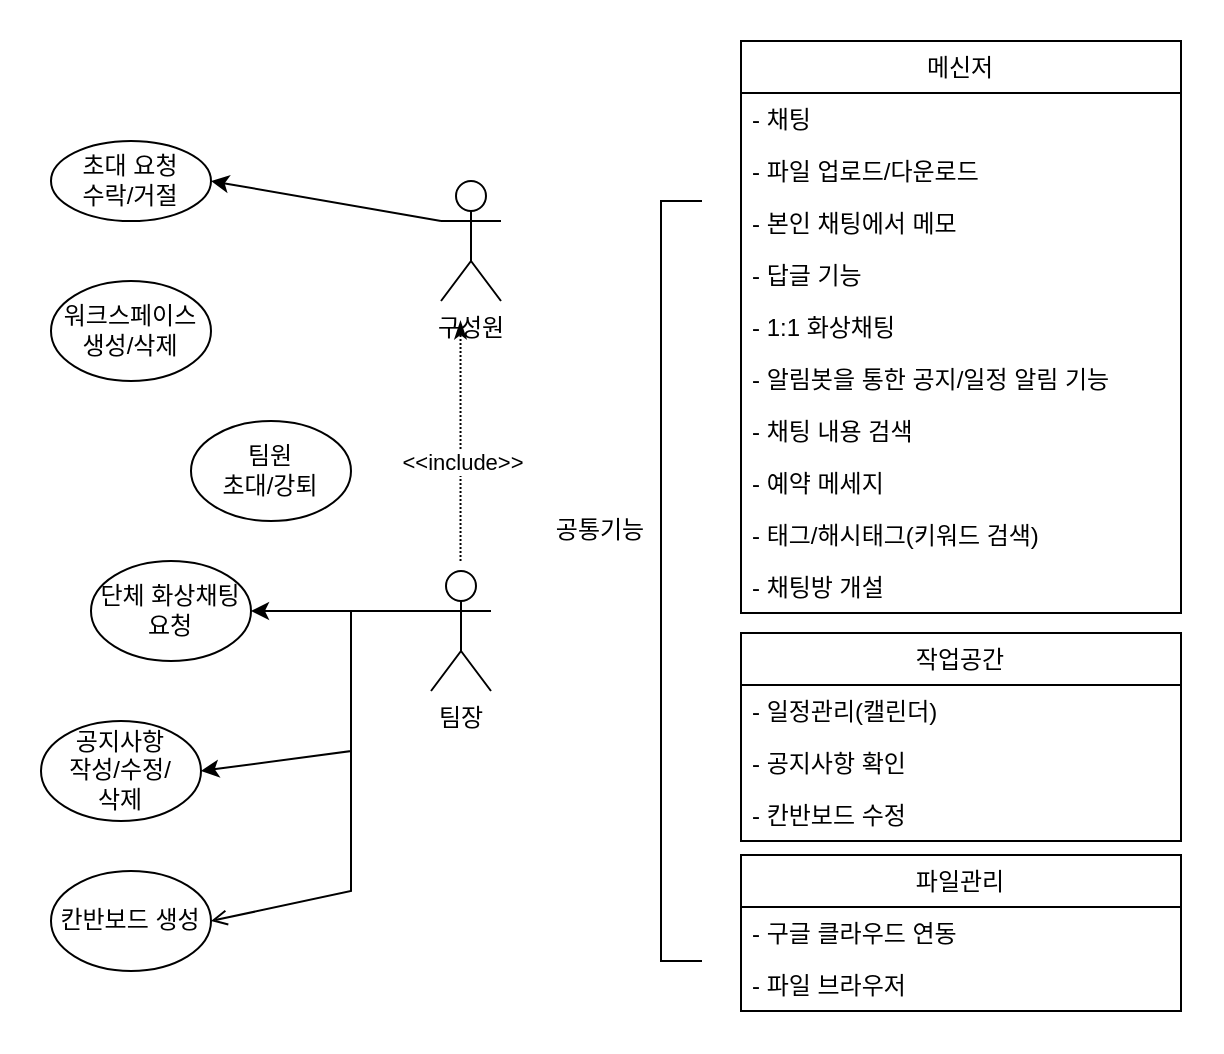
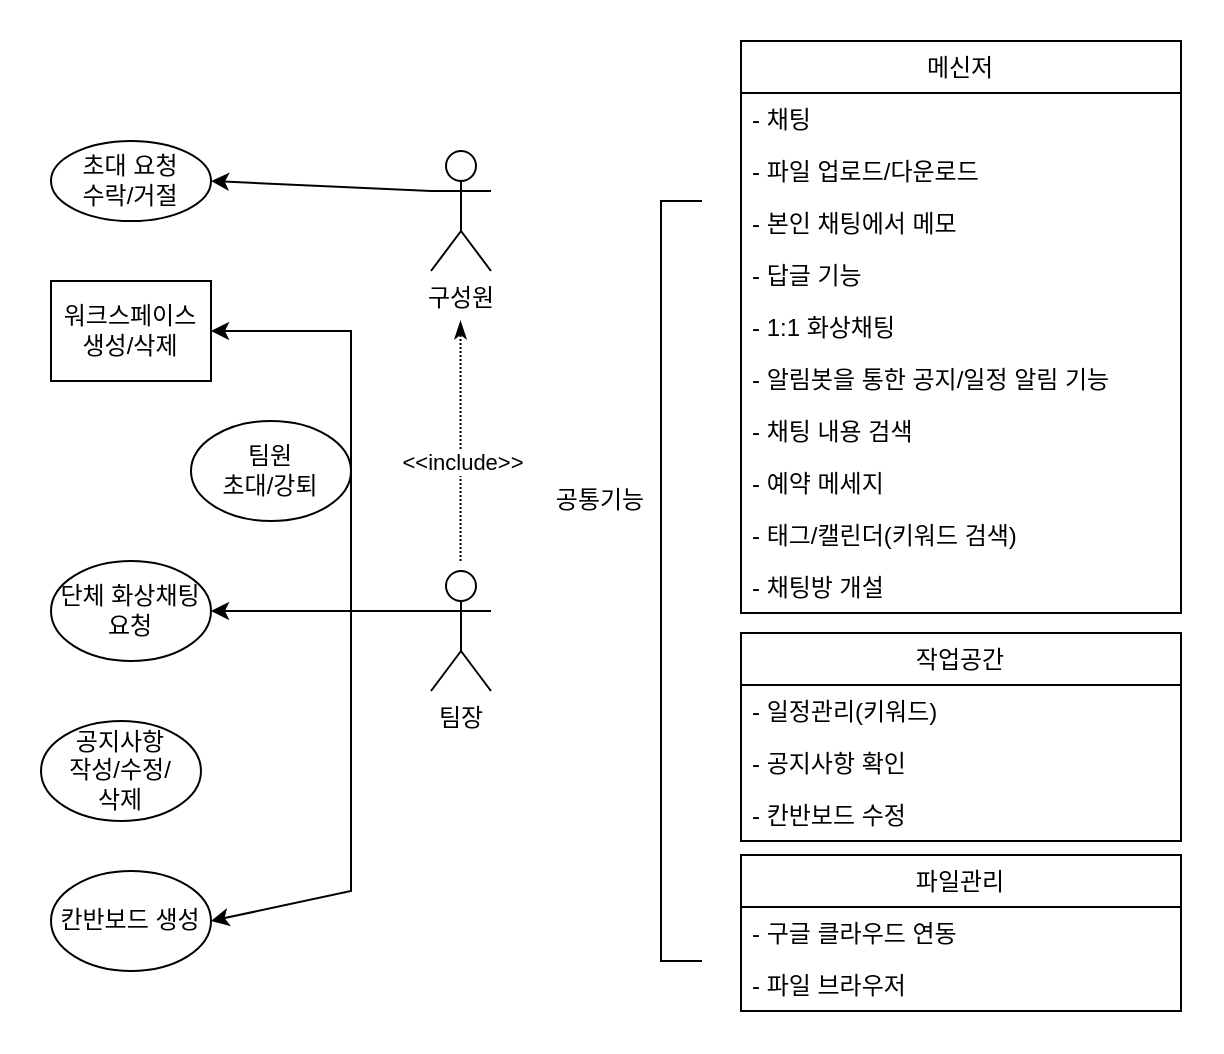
node "구성원": moved (471, 241) -> (461, 211)
node "워크스페이스 생성/삭제": shape ellipse -> rectangle
edge "팀장" -> "워크스페이스 생성/삭제": added
node "공통기능": moved (601, 531) -> (601, 501)
node "- 태그/해시태그(키워드 검색)": label "- 태그/해시태그(키워드 검색)" -> "- 태그/캘린더(키워드 검색)"
node "단체 화상채팅 요청": moved (171, 611) -> (131, 611)
node "- 일정관리(캘린더)": label "- 일정관리(캘린더)" -> "- 일정관리(키워드)"
edge "팀장" -> "공지사항 작성/수정/ 삭제": removed
edge "팀장" -> "칸반보드 생성": arrowhead open -> classic
